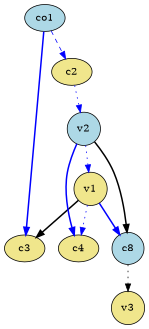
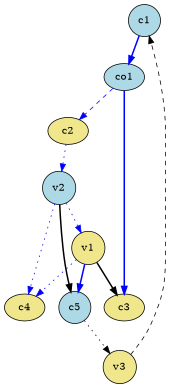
node "c1": added
edge "v2" -> "c4": style bold -> dotted
node "c8": label "c8" -> "c5"
